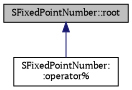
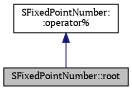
edge "SFixedPointNumber: :operator%" -> "SFixedPointNumber::root": reversed
